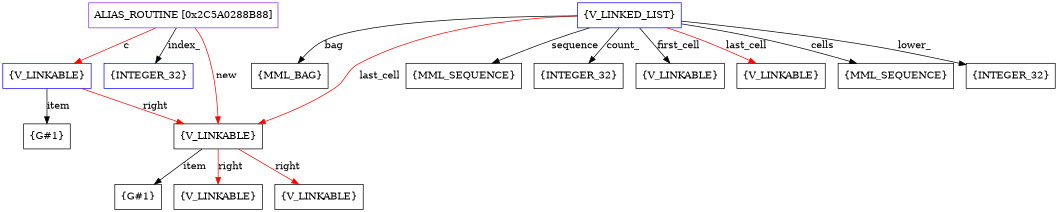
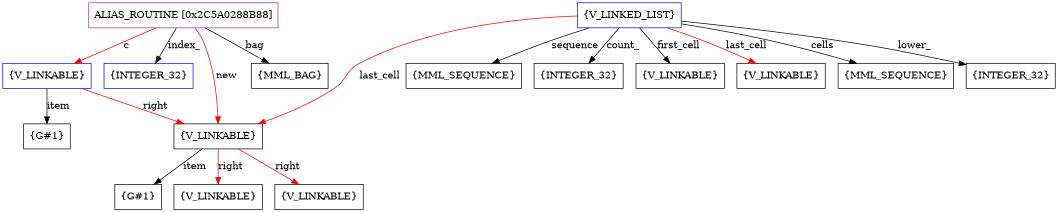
edge "{V_LINKED_LIST}" -> "{MML_BAG}": now "ALIAS_ROUTINE [0x2C5A0288B88]" -> "{MML_BAG}"
